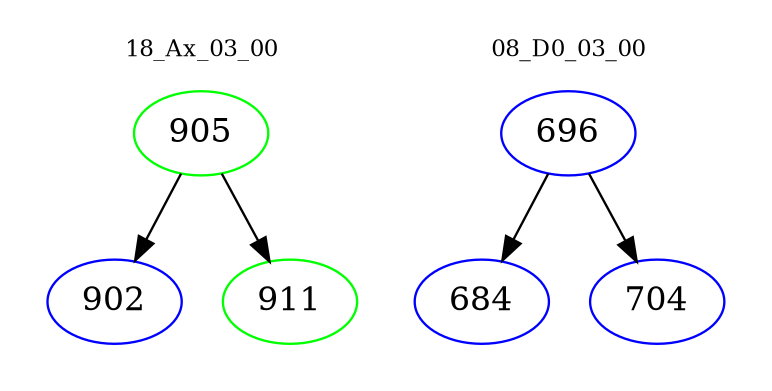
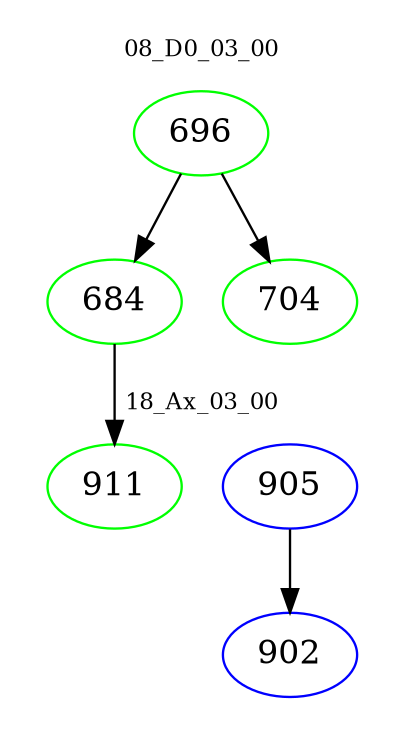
node "905": color green -> blue
node "696": color blue -> green
edge "905" -> "911": now "684" -> "911"
node "684": color blue -> green
node "704": color blue -> green
